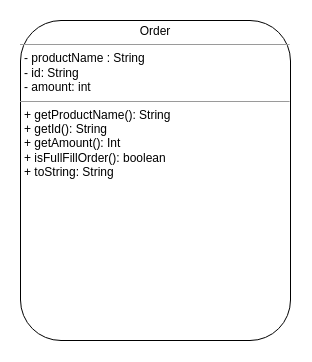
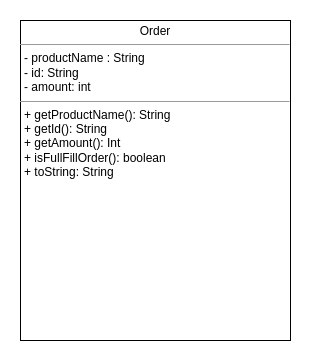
node "Order - productName : String - id: String - amount: int + getProductName(): String + getId(): String + getAmount(): Int + isFullFillOrder(): boolean + toString: String": shape rounded rectangle -> rectangle
